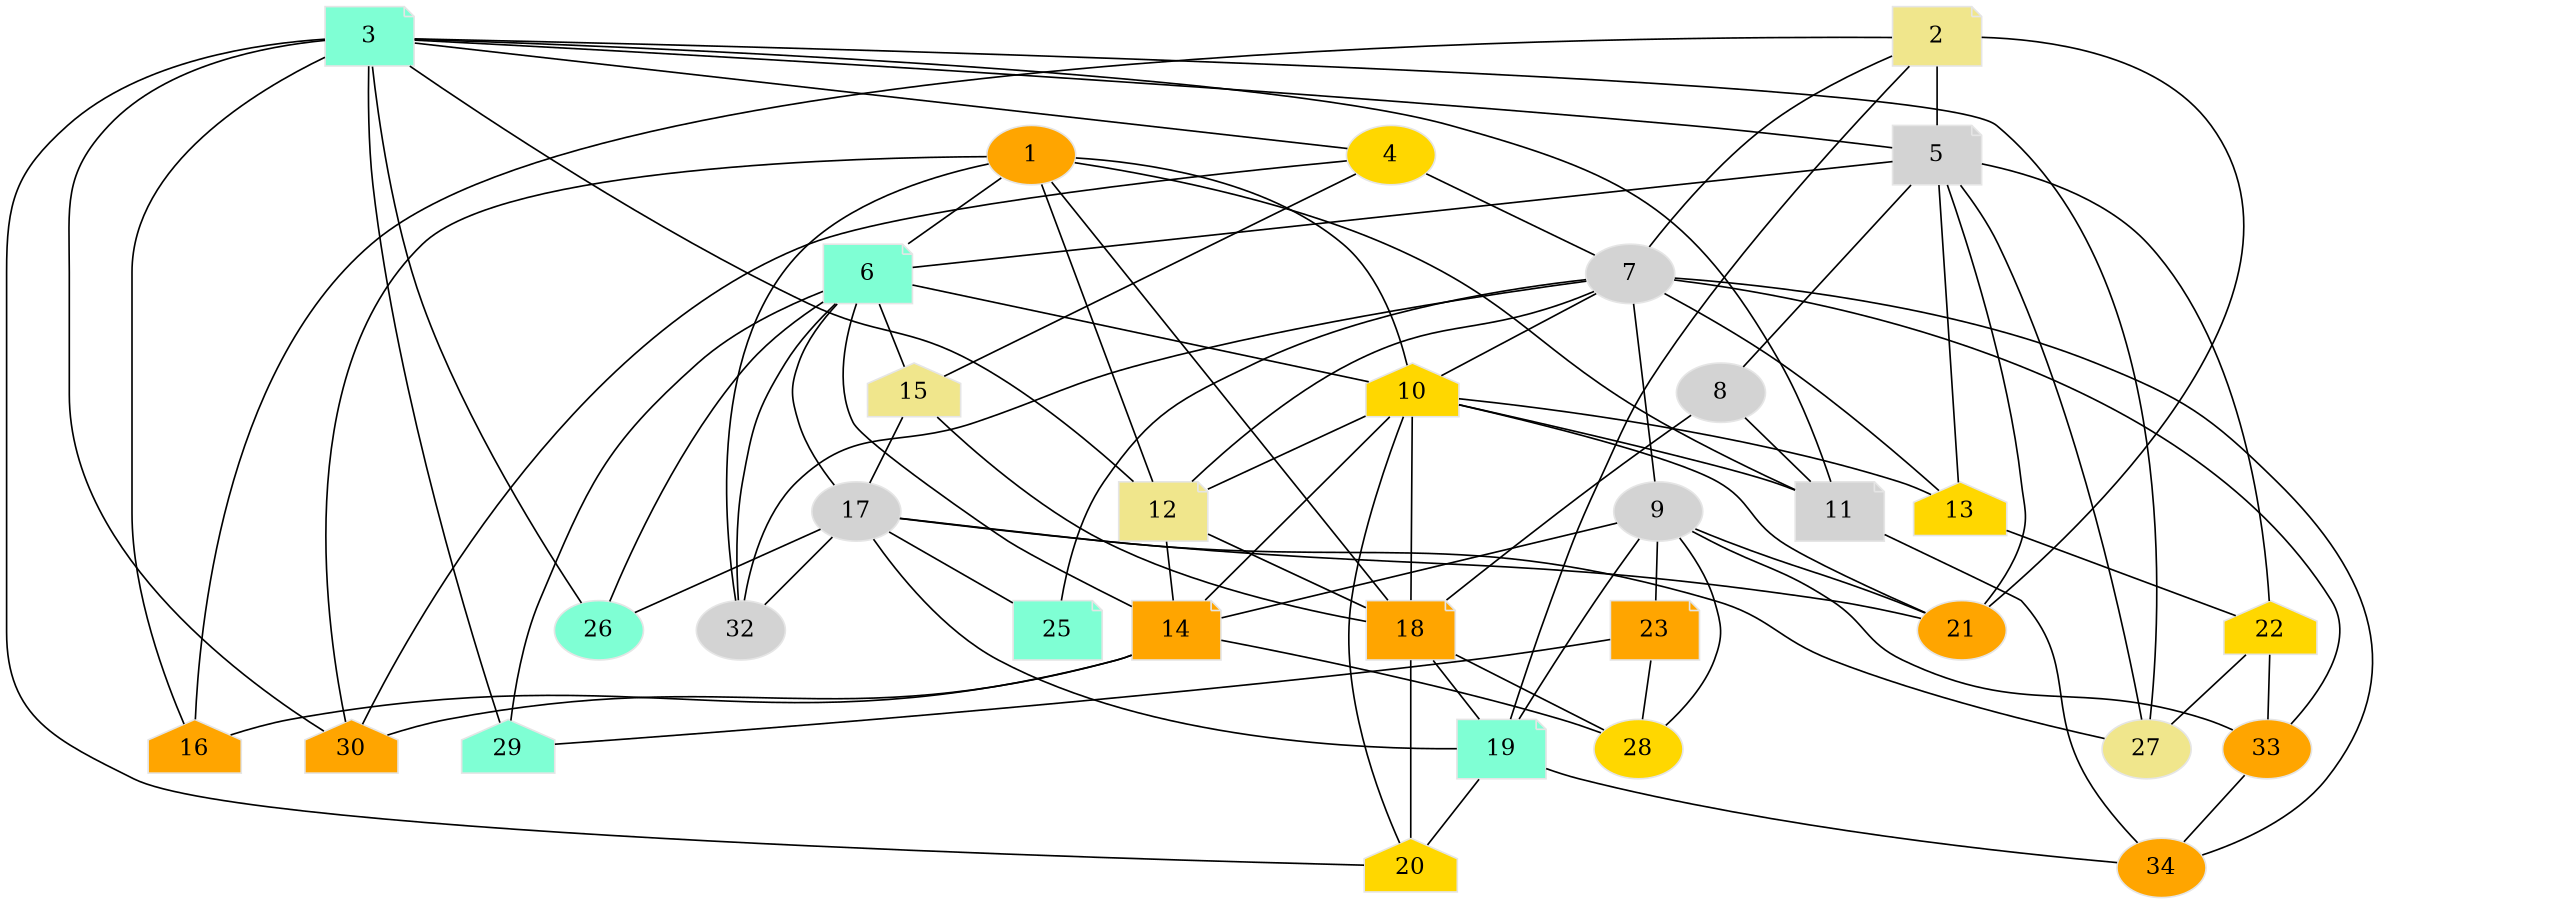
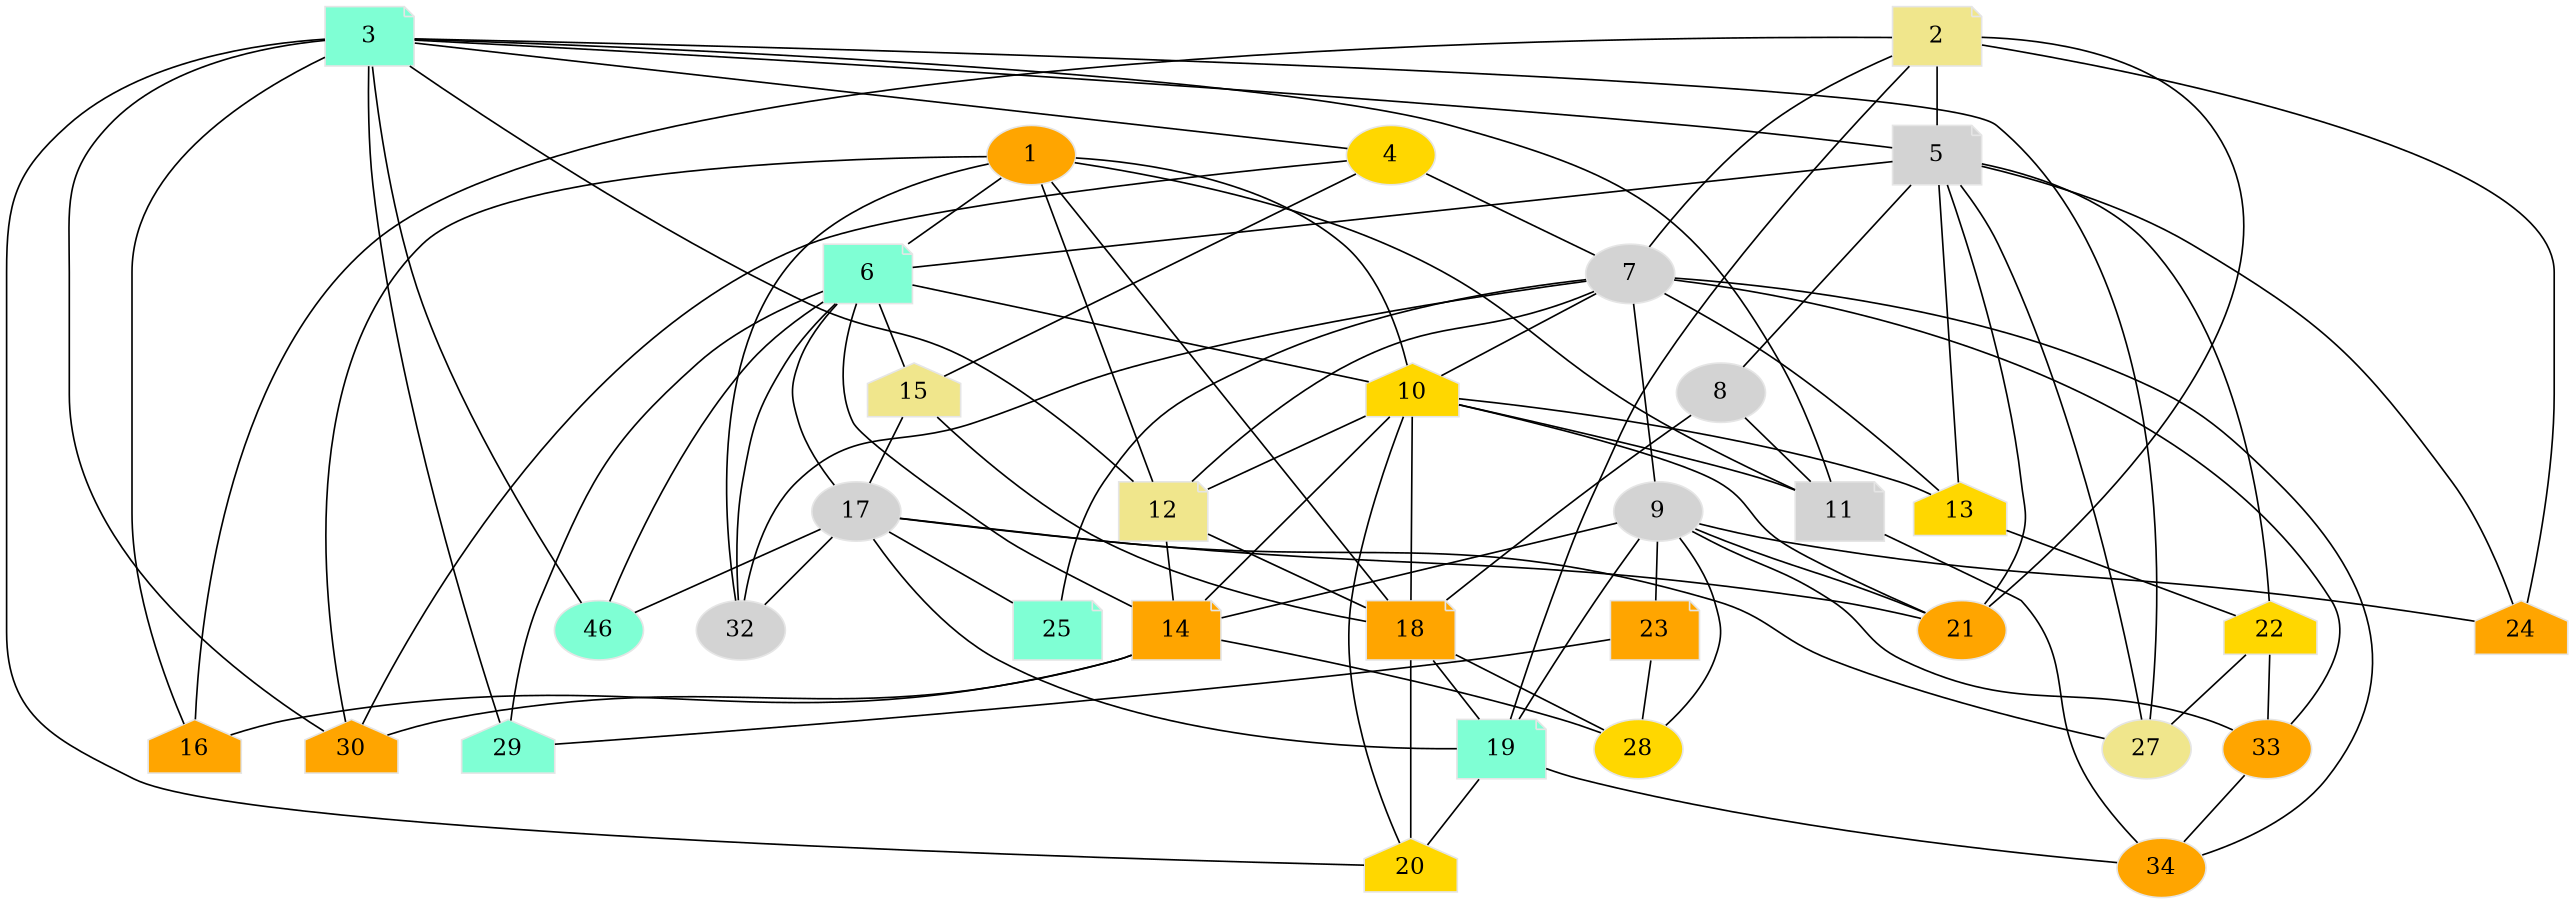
node "26": label "26" -> "46"
node "24": added
